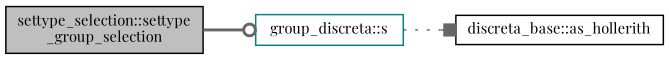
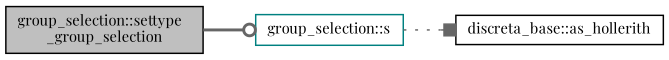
node "settype_selection::settype _group_selection": label "settype_selection::settype _group_selection" -> "group_selection::settype _group_selection"
node "group_discreta::s": label "group_discreta::s" -> "group_selection::s"
